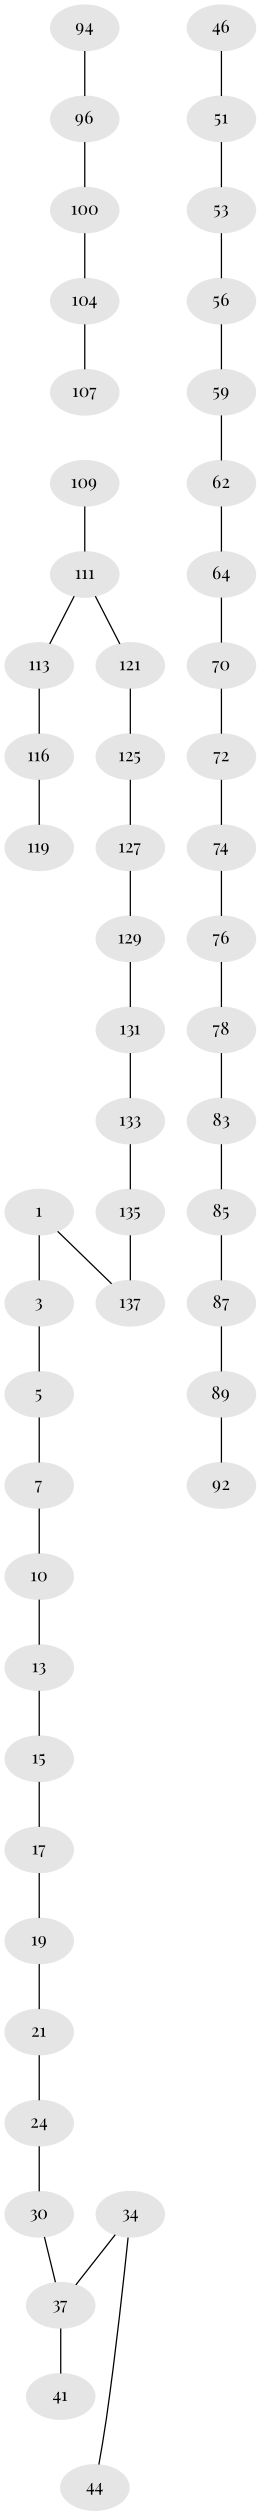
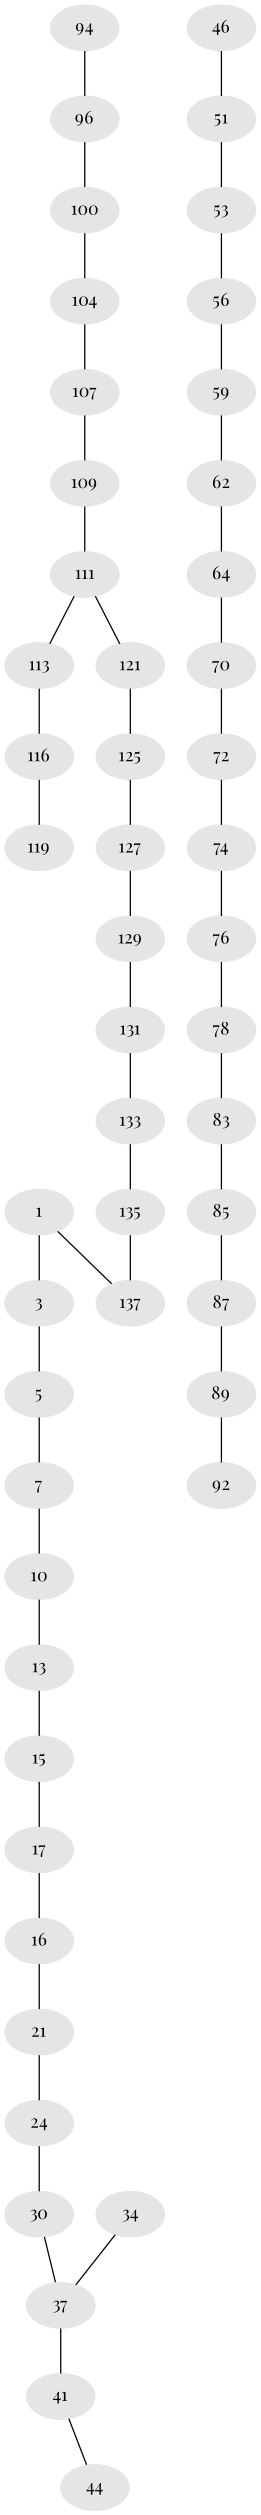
edge "107" -- "109": added
node "19": label "19" -> "16"
edge "34" -- "44": now "41" -- "44"
